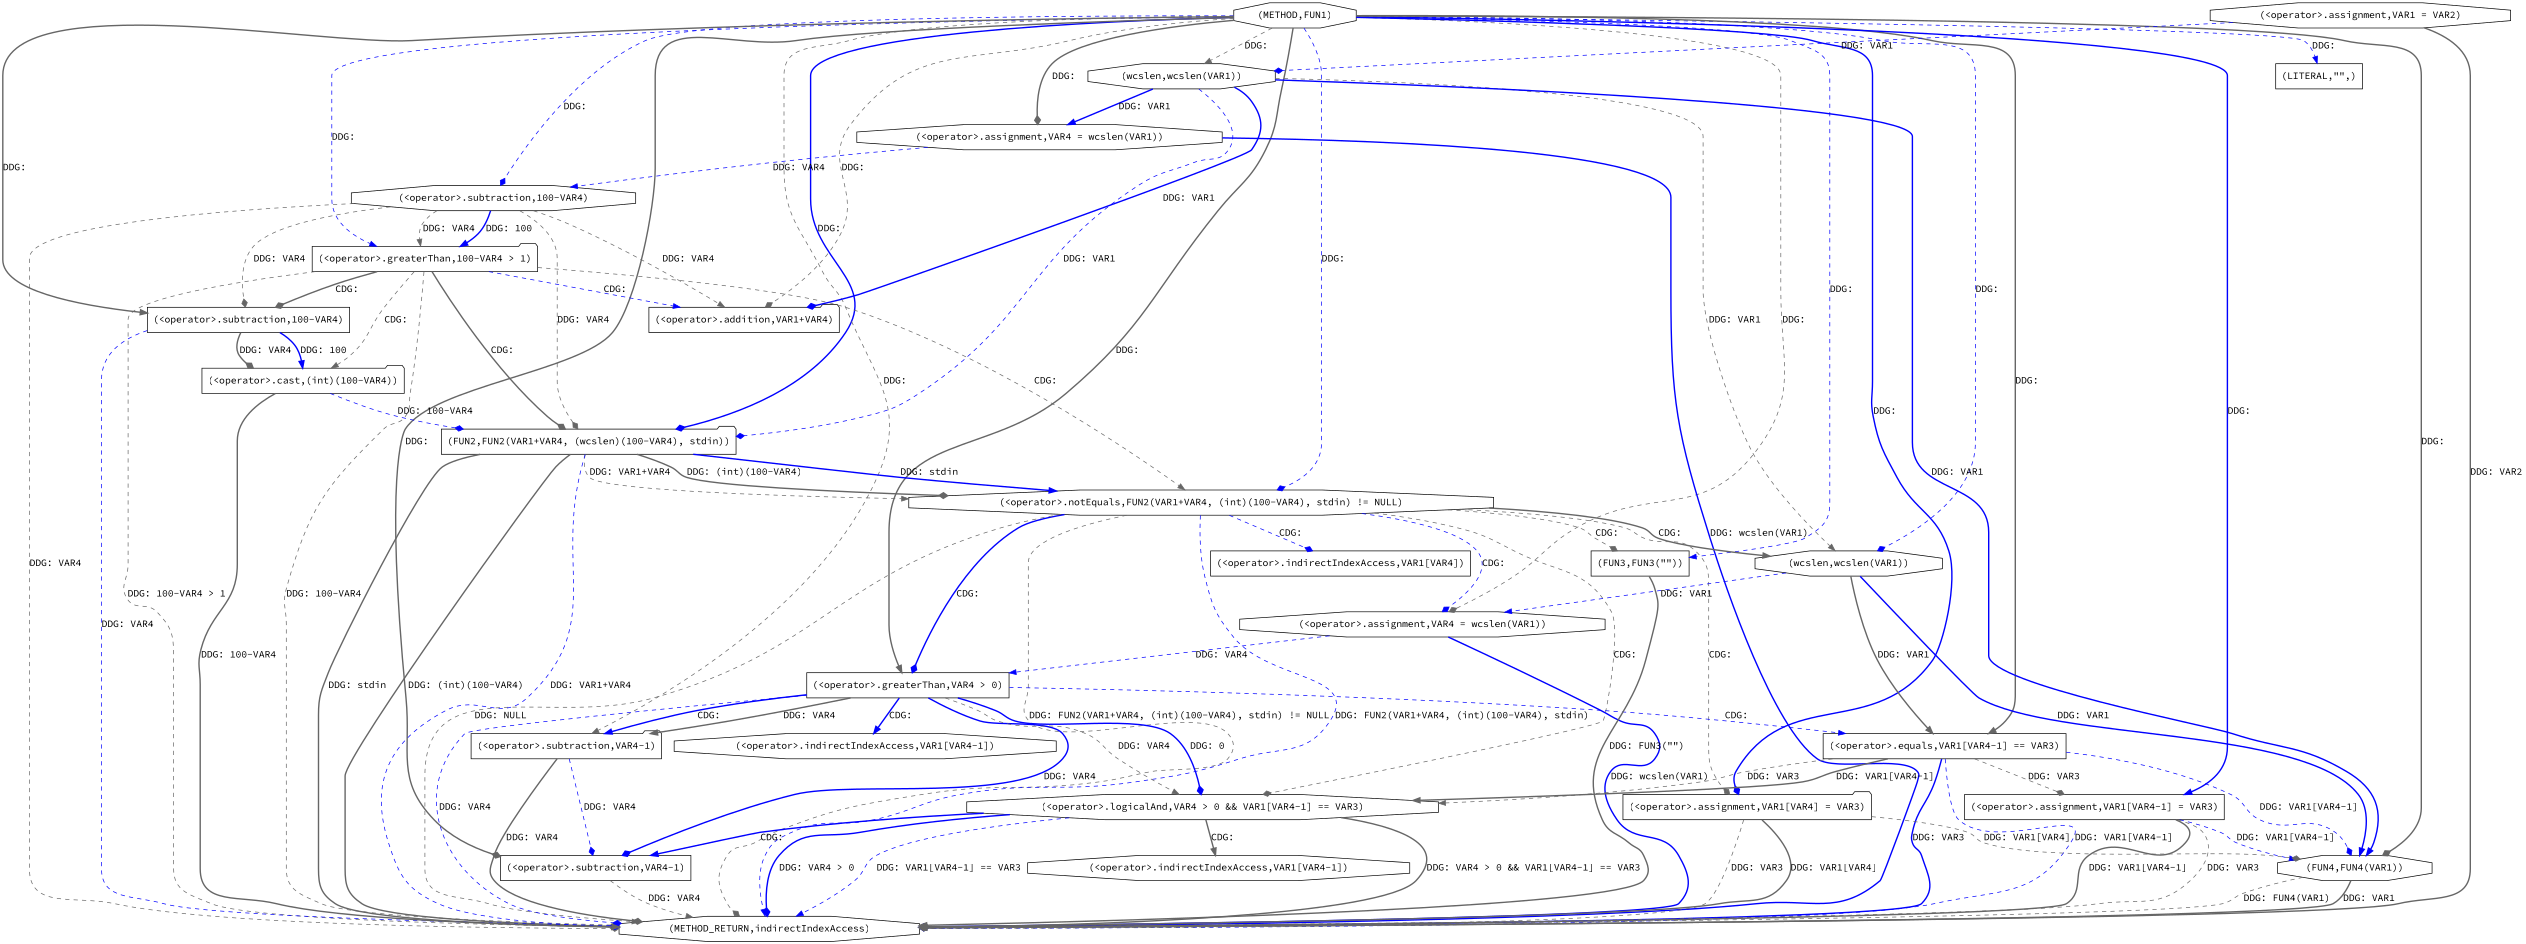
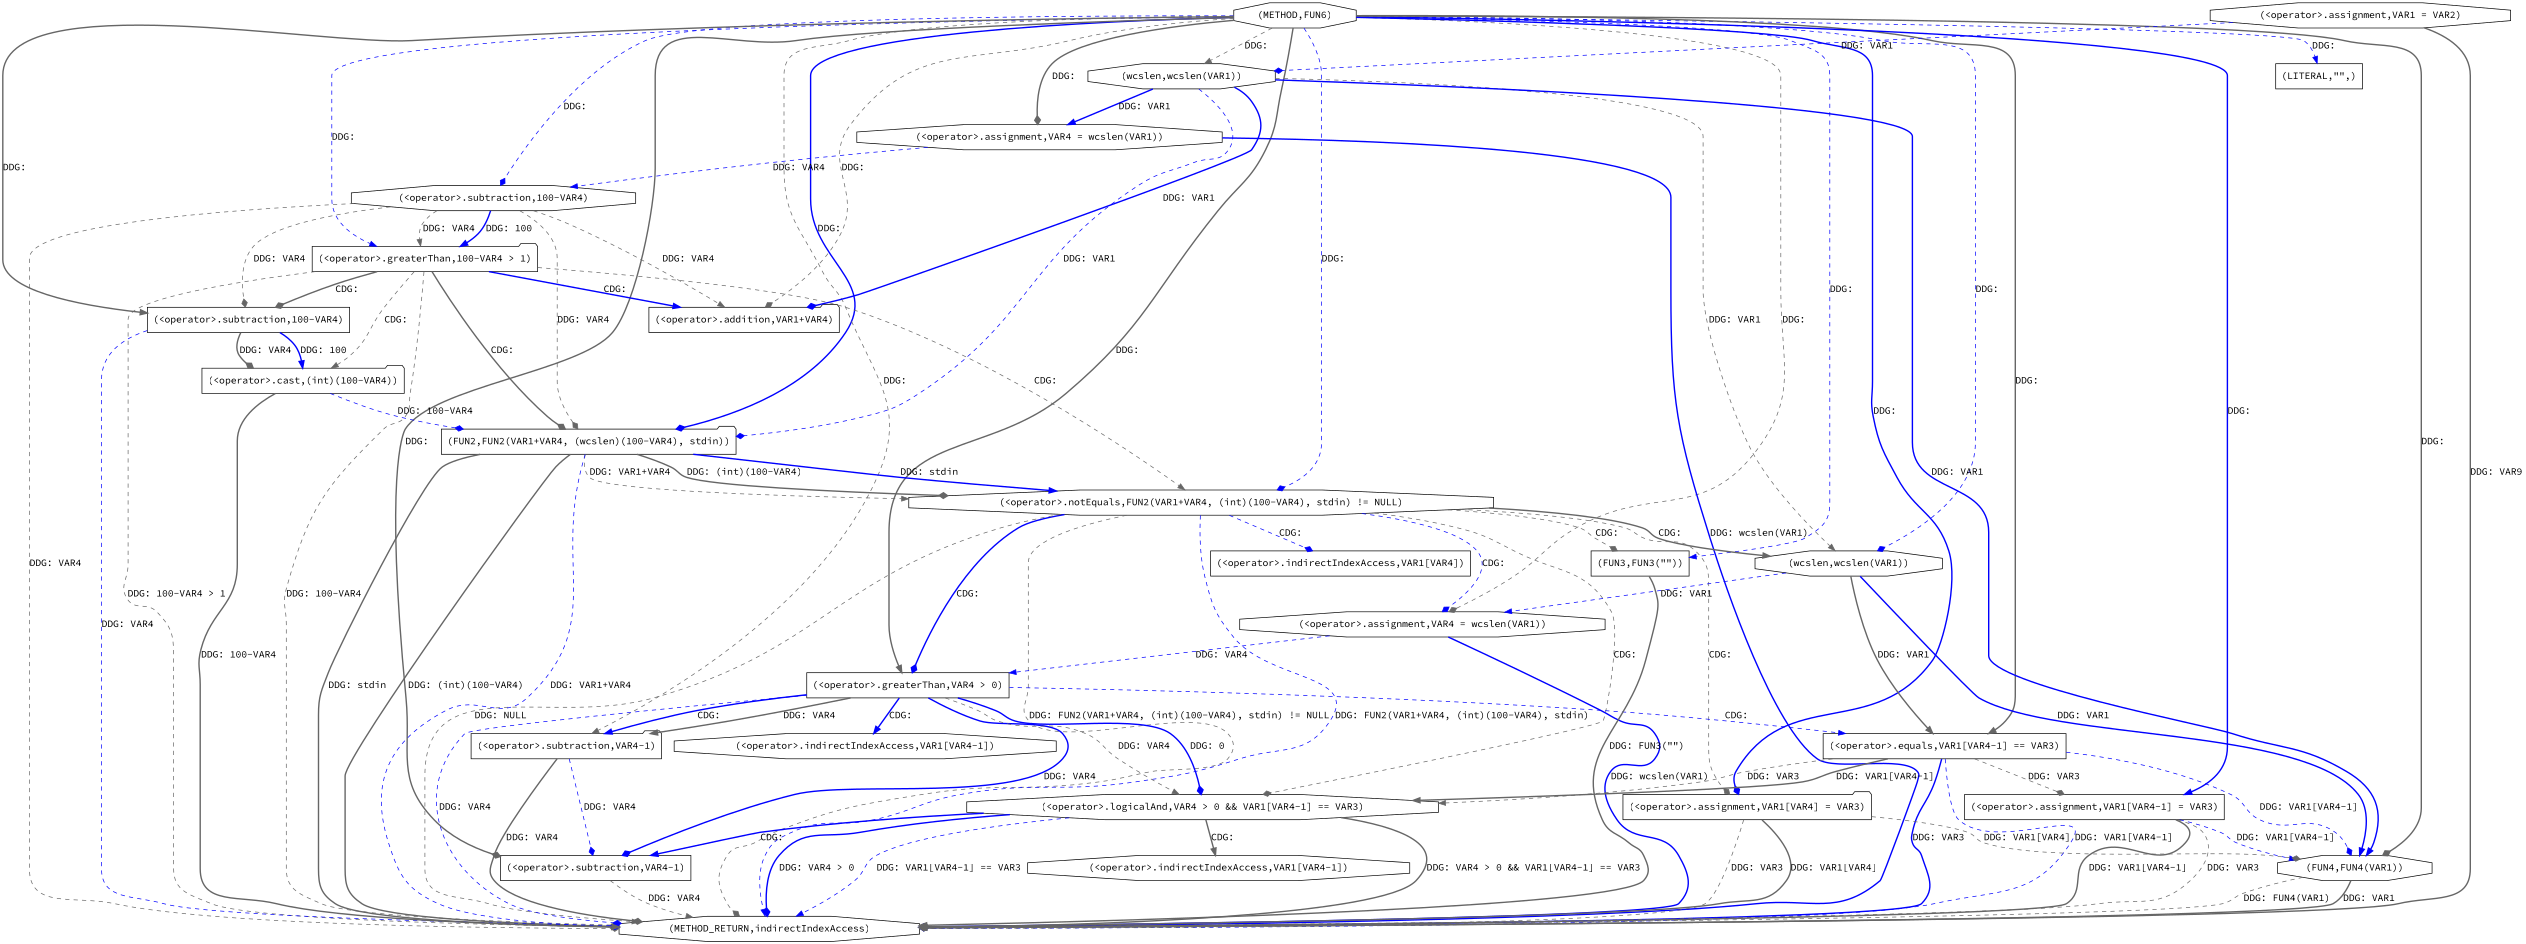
node "(METHOD,FUN1)": label "(METHOD,FUN1)" -> "(METHOD,FUN6)"
edge "(<operator>.greaterThan,100-VAR4 > 1)" -> "(<operator>.addition,VAR1+VAR4)": style dashed -> bold
edge "(<operator>.assignment,VAR1 = VAR2)" -> "(METHOD_RETURN,indirectIndexAccess)": label "DDG: VAR2" -> "DDG: VAR9"
